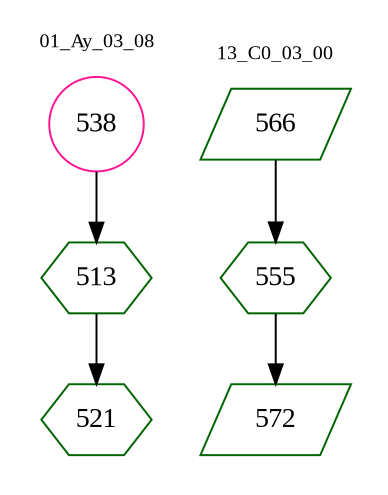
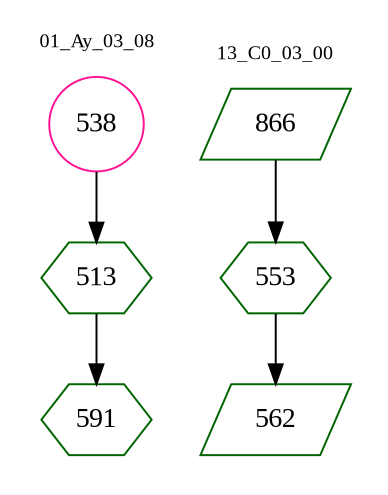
node "566": label "566" -> "866"
node "555": label "555" -> "553"
node "521": label "521" -> "591"
node "572": label "572" -> "562"
